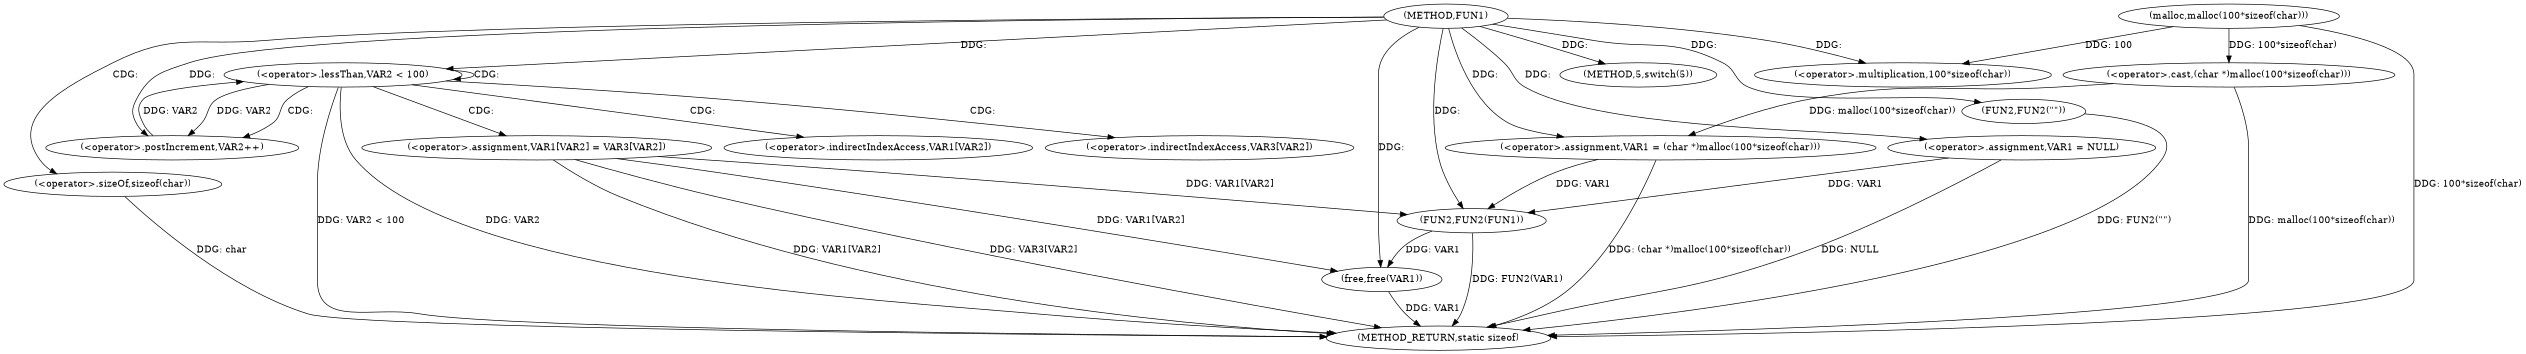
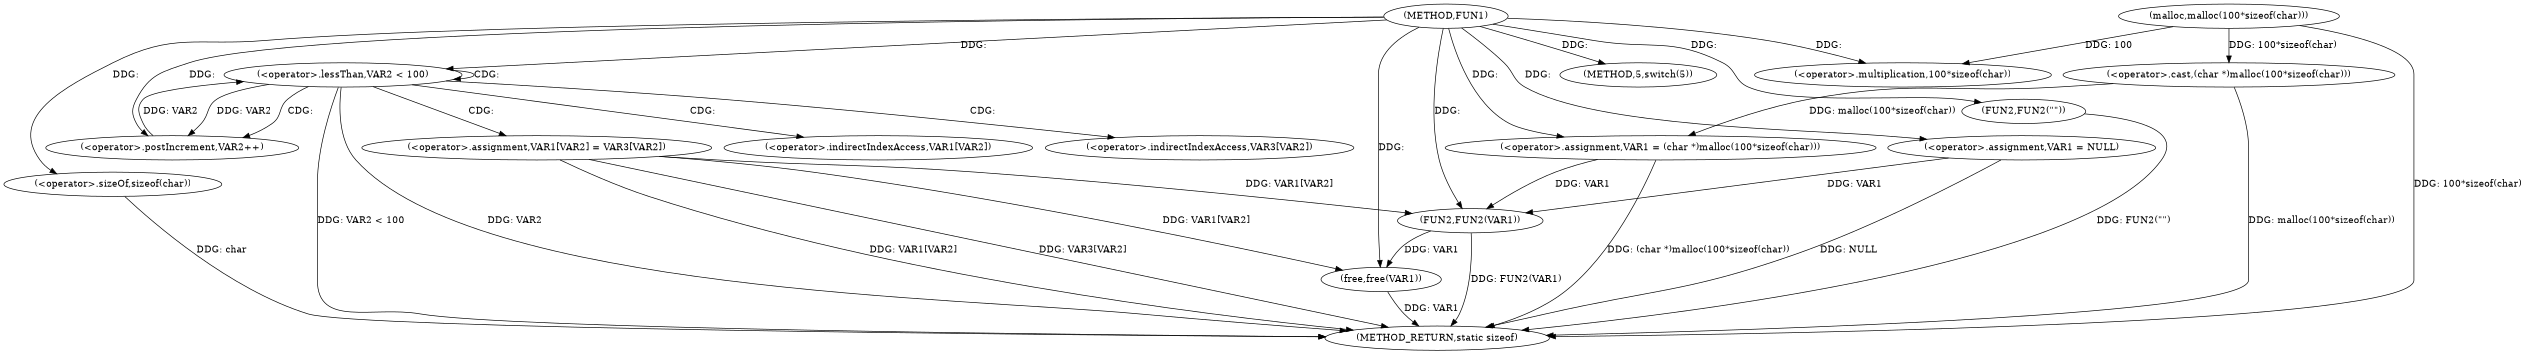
edge "(METHOD,FUN1)" -> "(<operator>.sizeOf,sizeof(char))": label "CDG: " -> "DDG: "
node "(FUN2,FUN2(FUN1))": label "(FUN2,FUN2(FUN1))" -> "(FUN2,FUN2(VAR1))"
